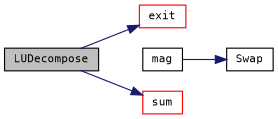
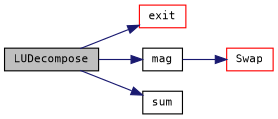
edge "LUDecompose" -> "mag": added
node "Swap": color black -> red
node "sum": color red -> black
